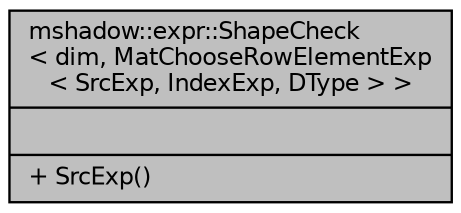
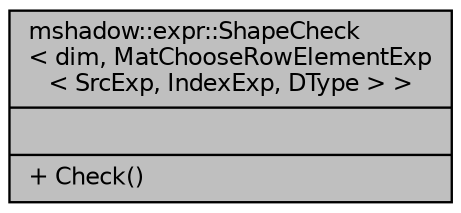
node "mshadow::expr::ShapeCheck": text "+ SrcExp()" -> "+ Check()"
